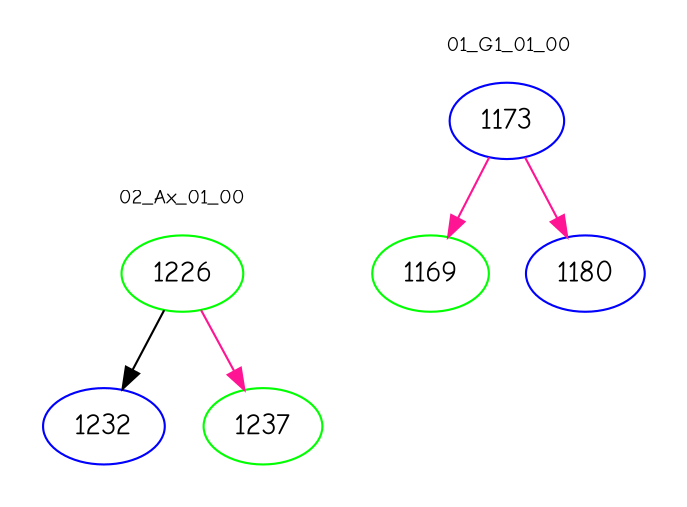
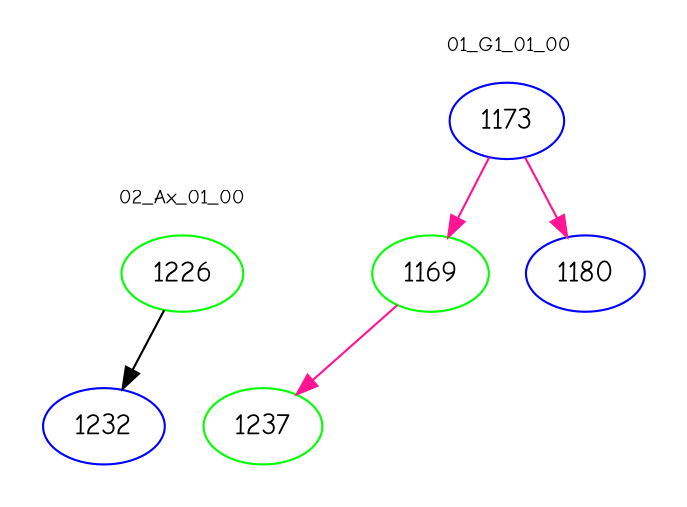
edge "1226" -> "1237": now "1169" -> "1237"
